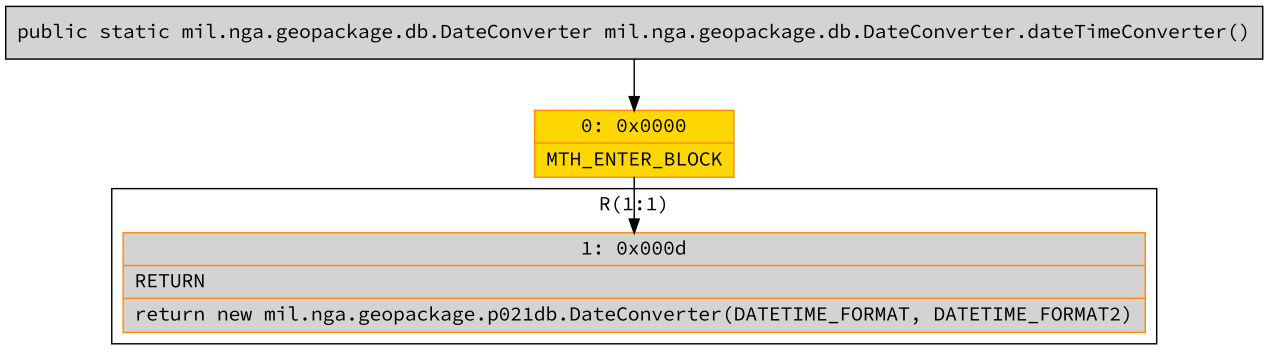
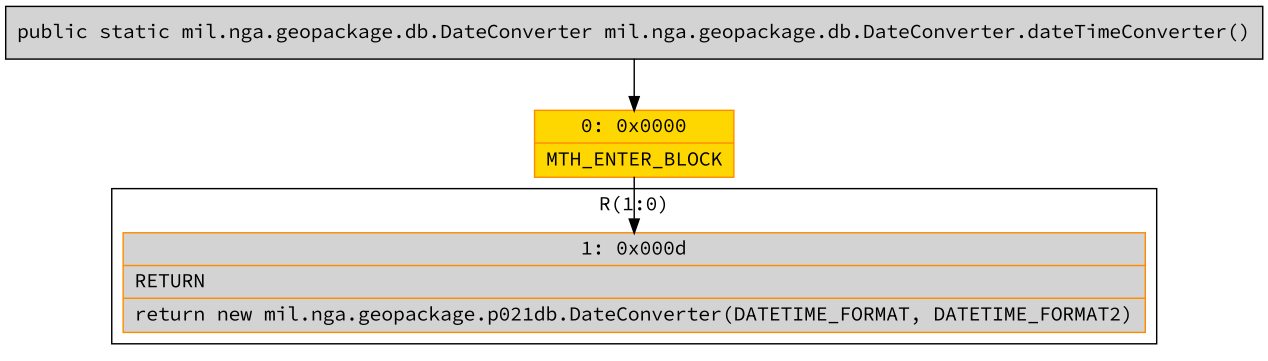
cluster "R(1:1)": label "R(1:1)" -> "R(1:0)"
